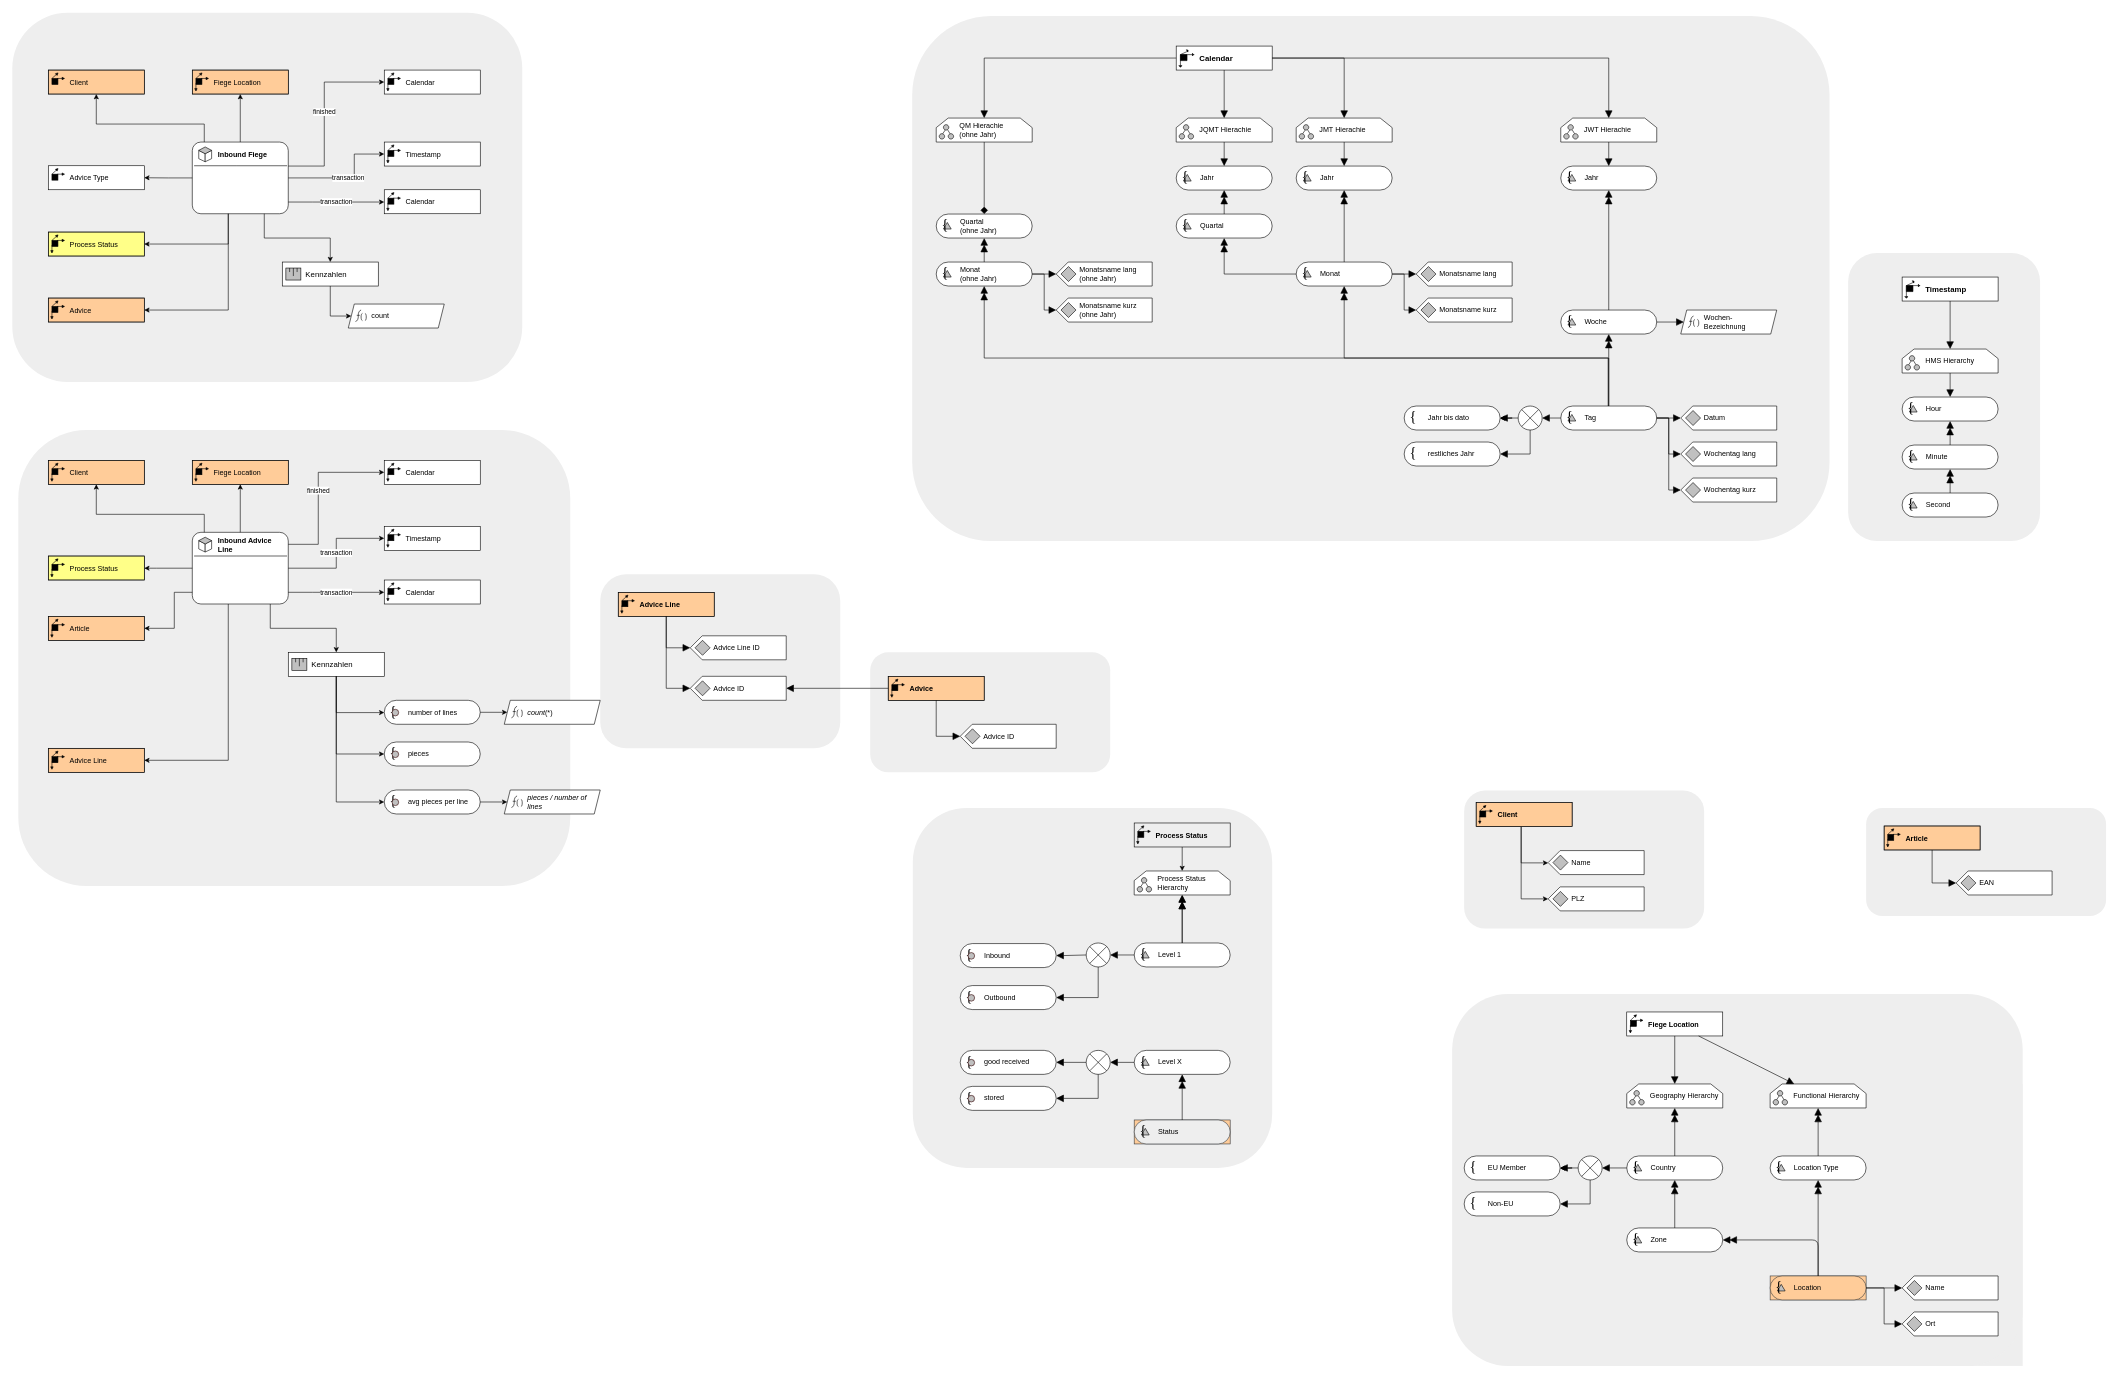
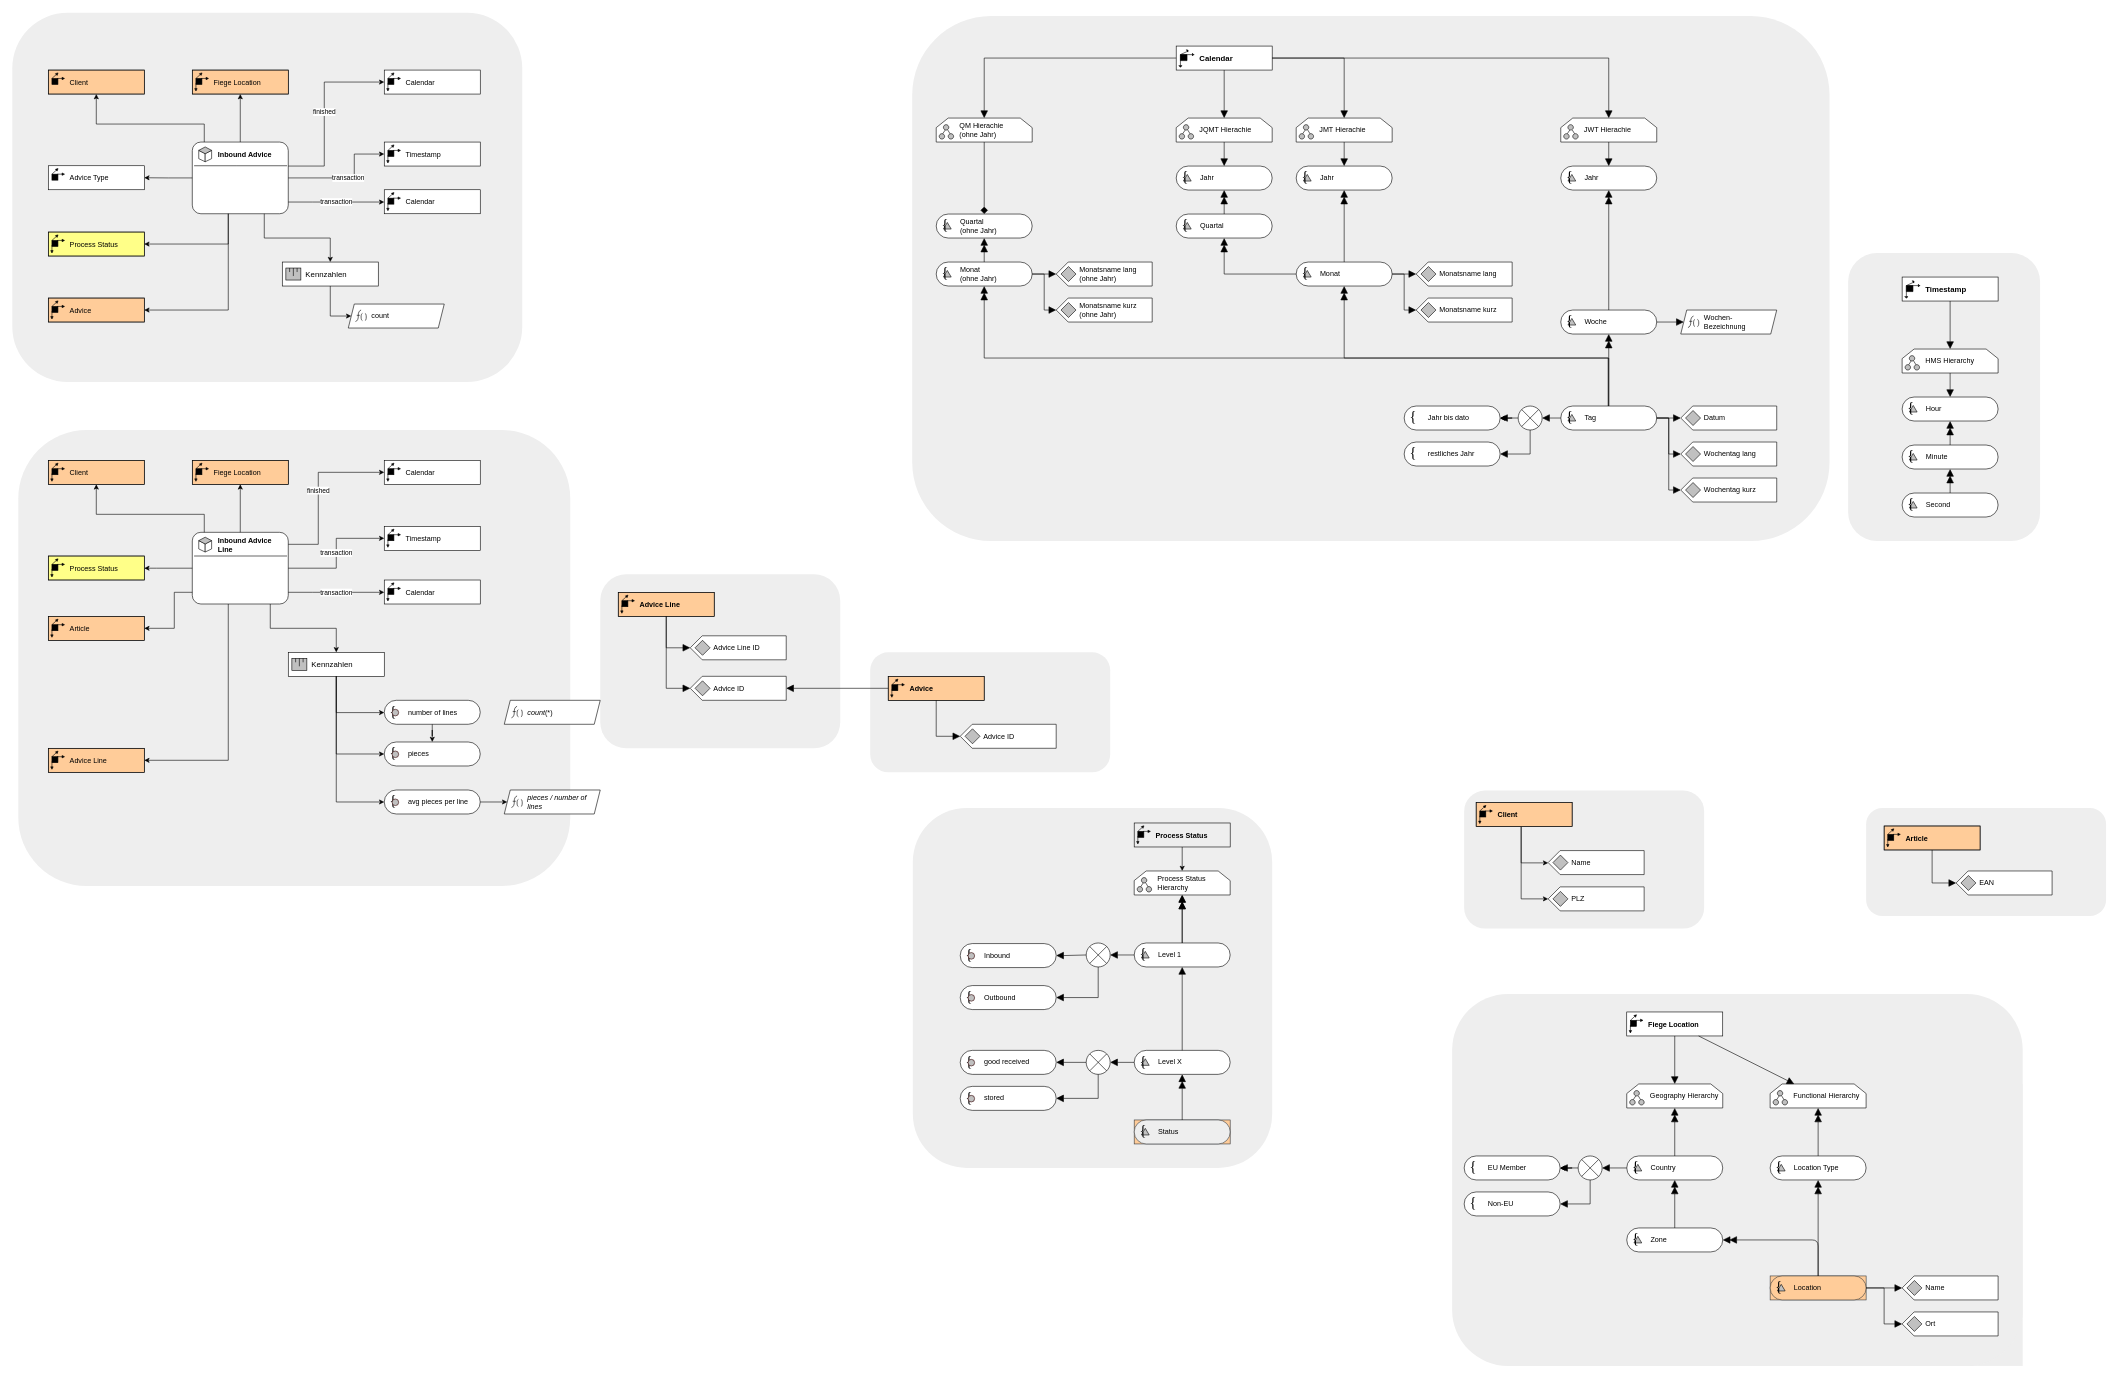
node "Inbound Fiege": label "Inbound Fiege" -> "Inbound Advice"
edge "number of lines" -> "count(*)": now "number of lines" -> "pieces"
edge "Level X" -> "Level 1": added
